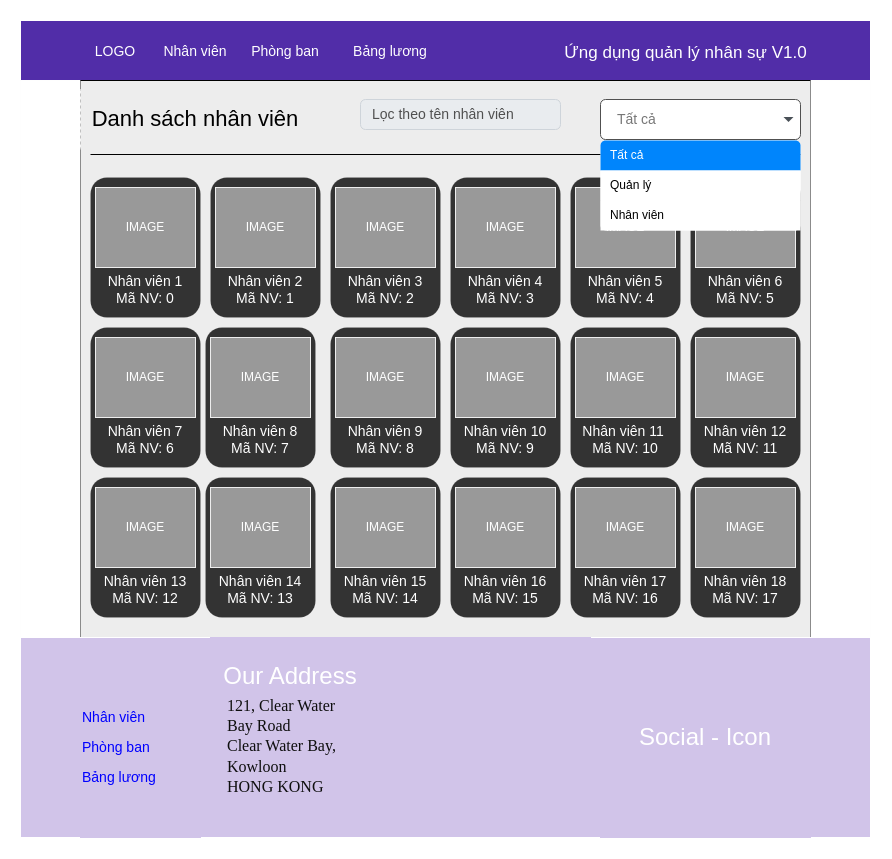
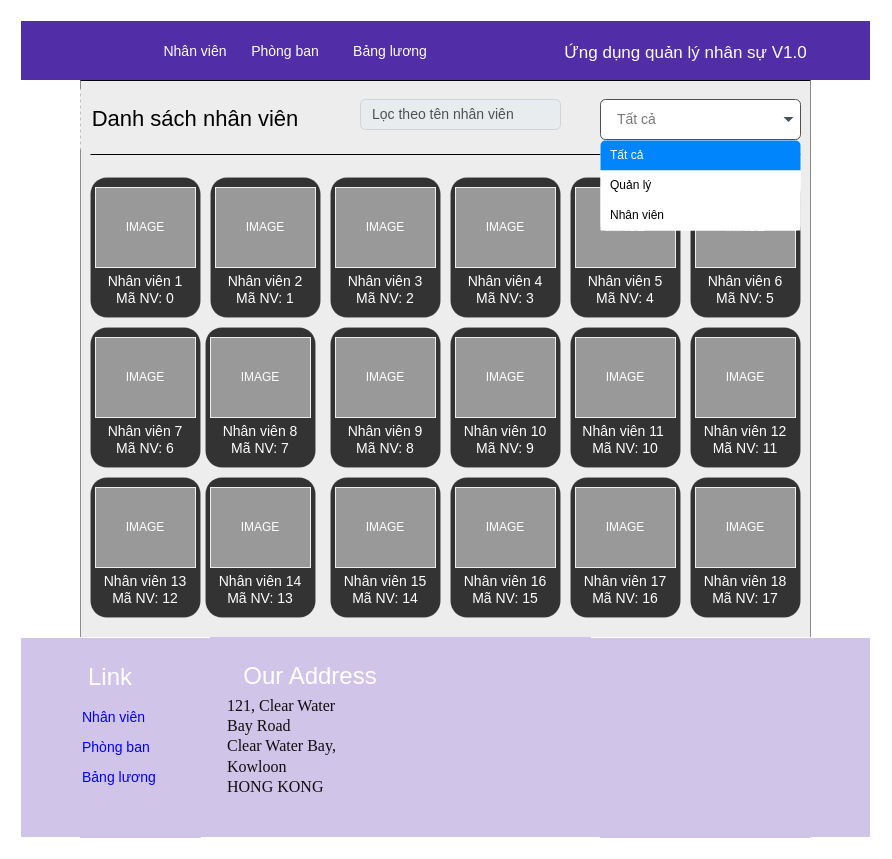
node "LOGO": removed
node "Our Address": moved (291, 677) -> (311, 677)
node "Link": added
node "Social - Icon": removed
